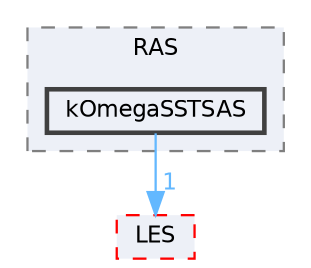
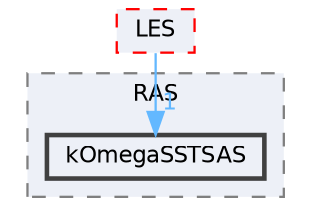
edge "kOmegaSSTSAS" -> "LES": reversed
